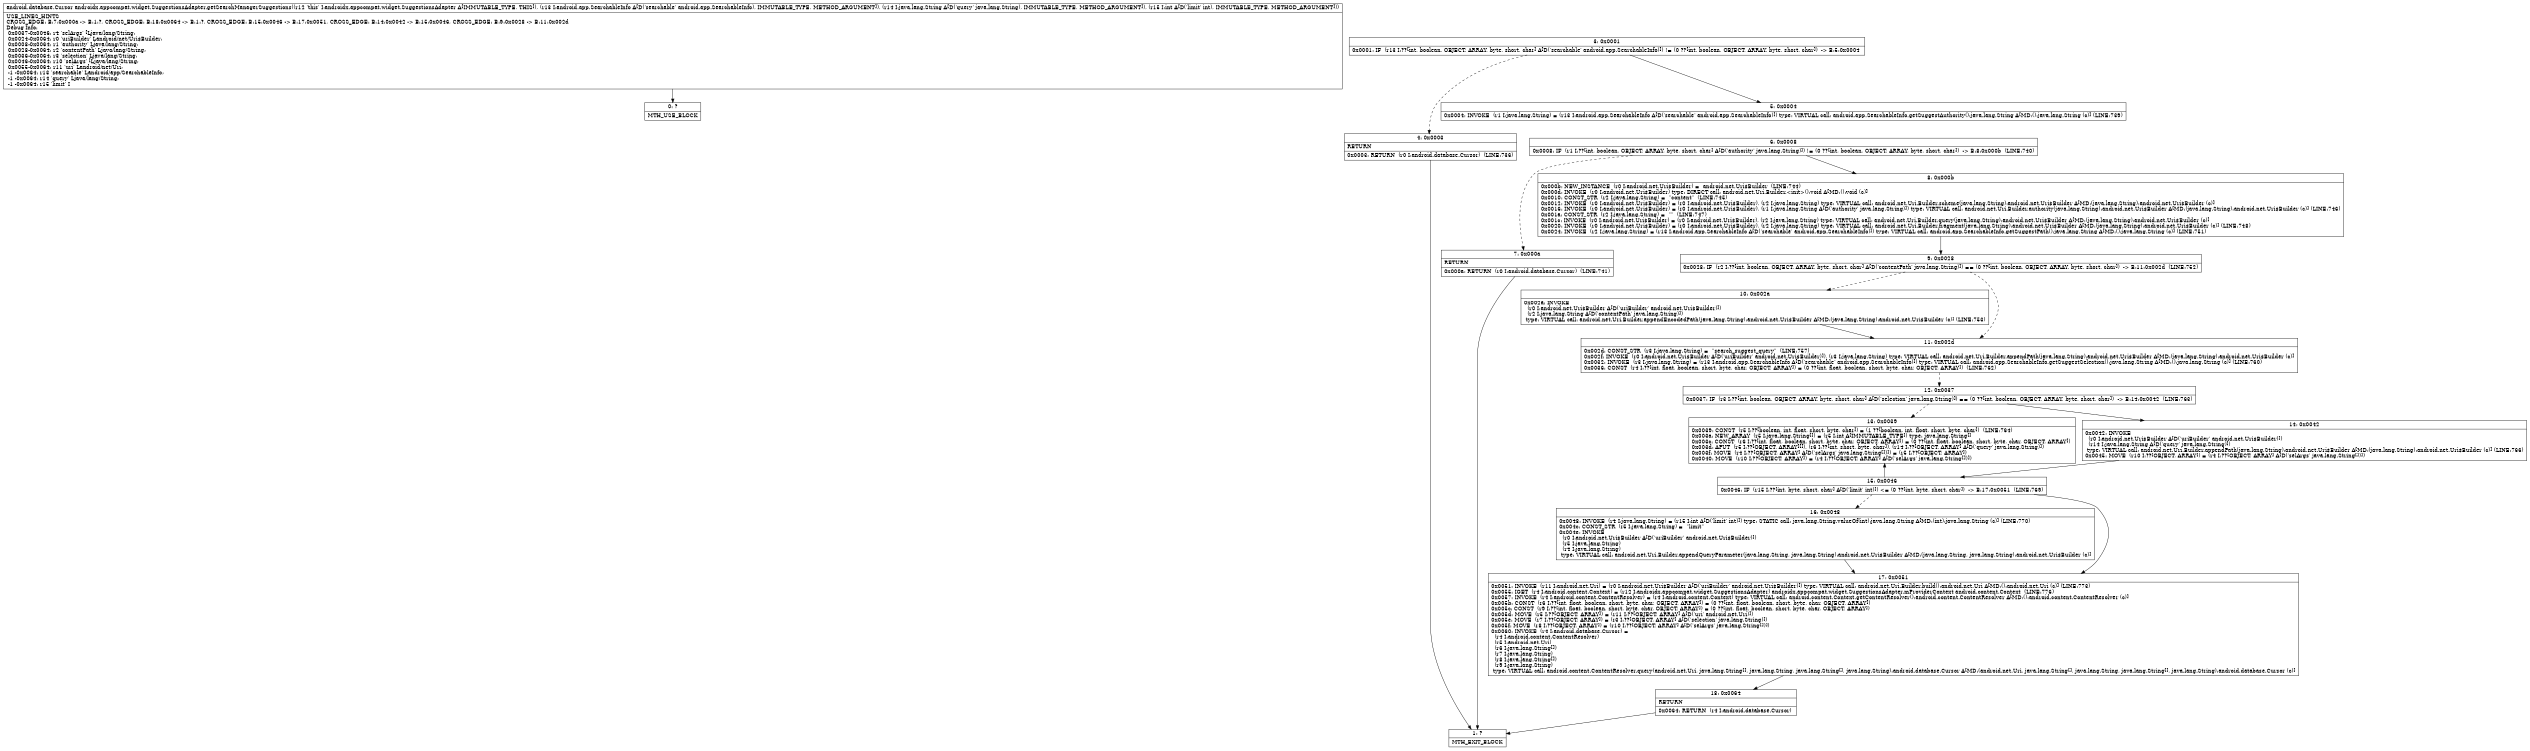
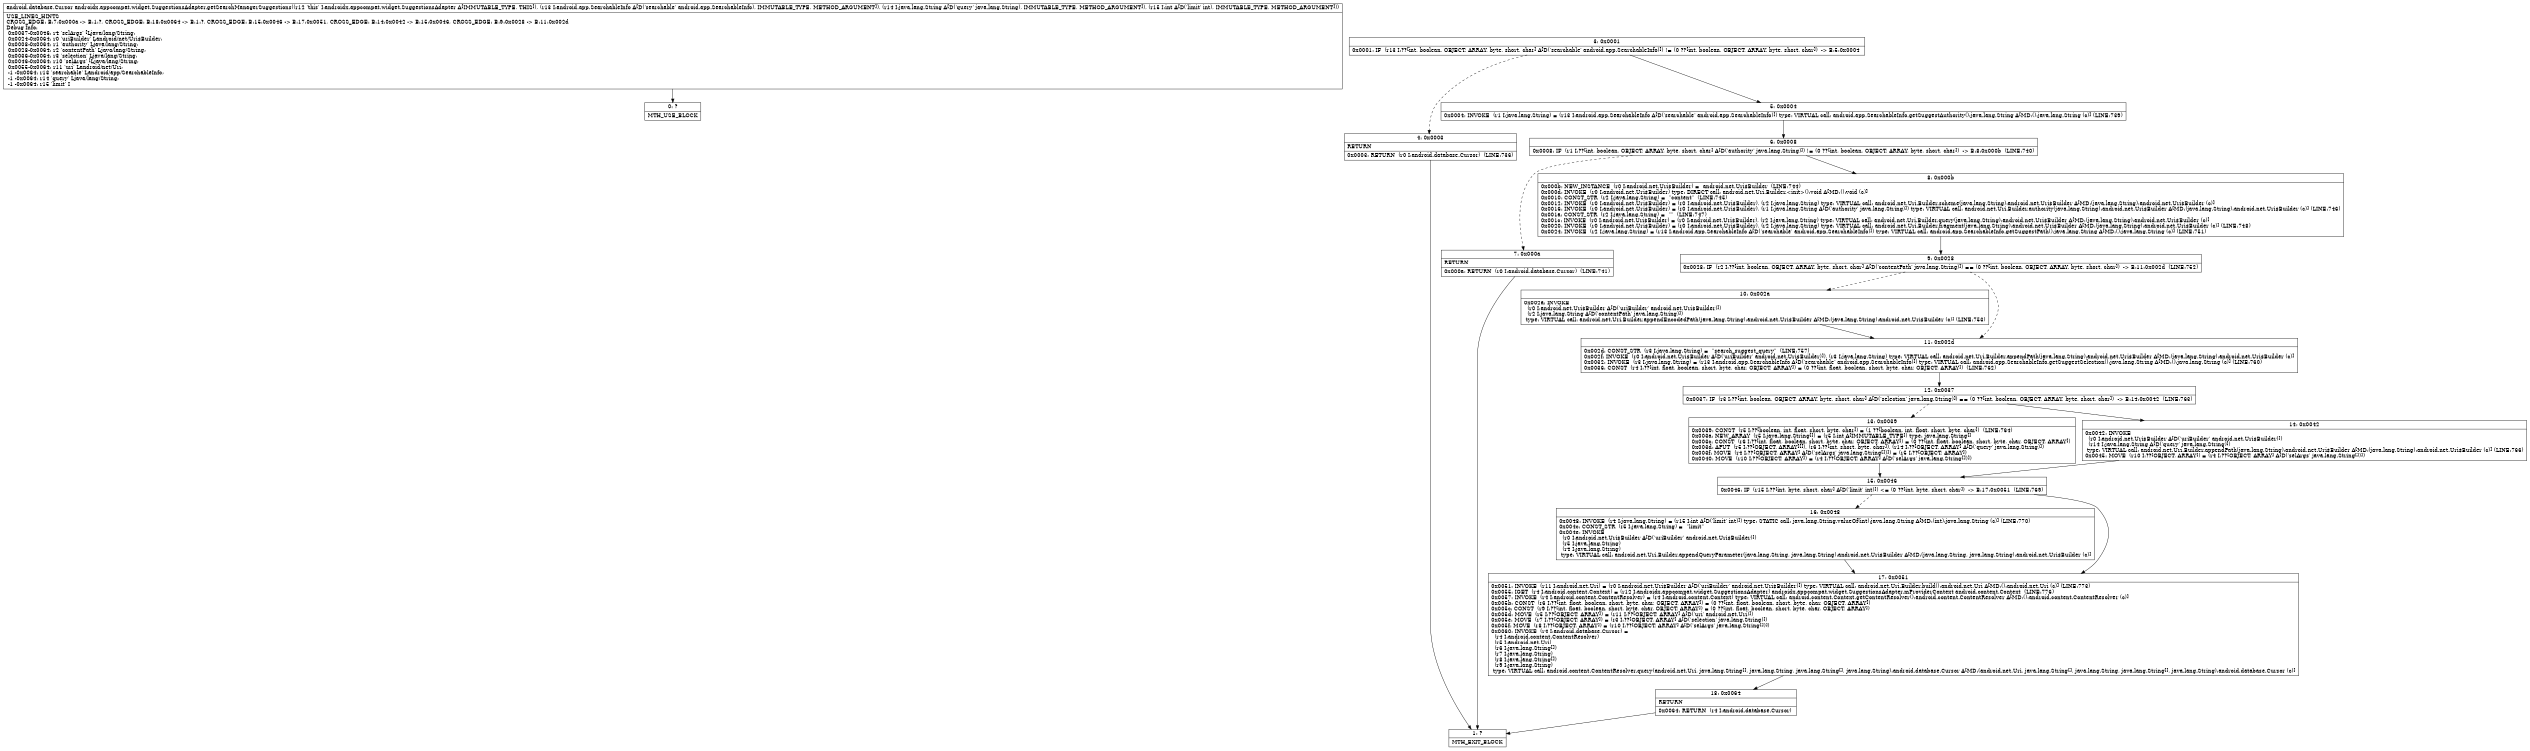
edge "5: 0x0004" -> "6: 0x0008": added
edge "11: 0x002d" -> "12: 0x0037": style dashed -> solid
edge "15: 0x0046" -> "13: 0x0039": reversed
